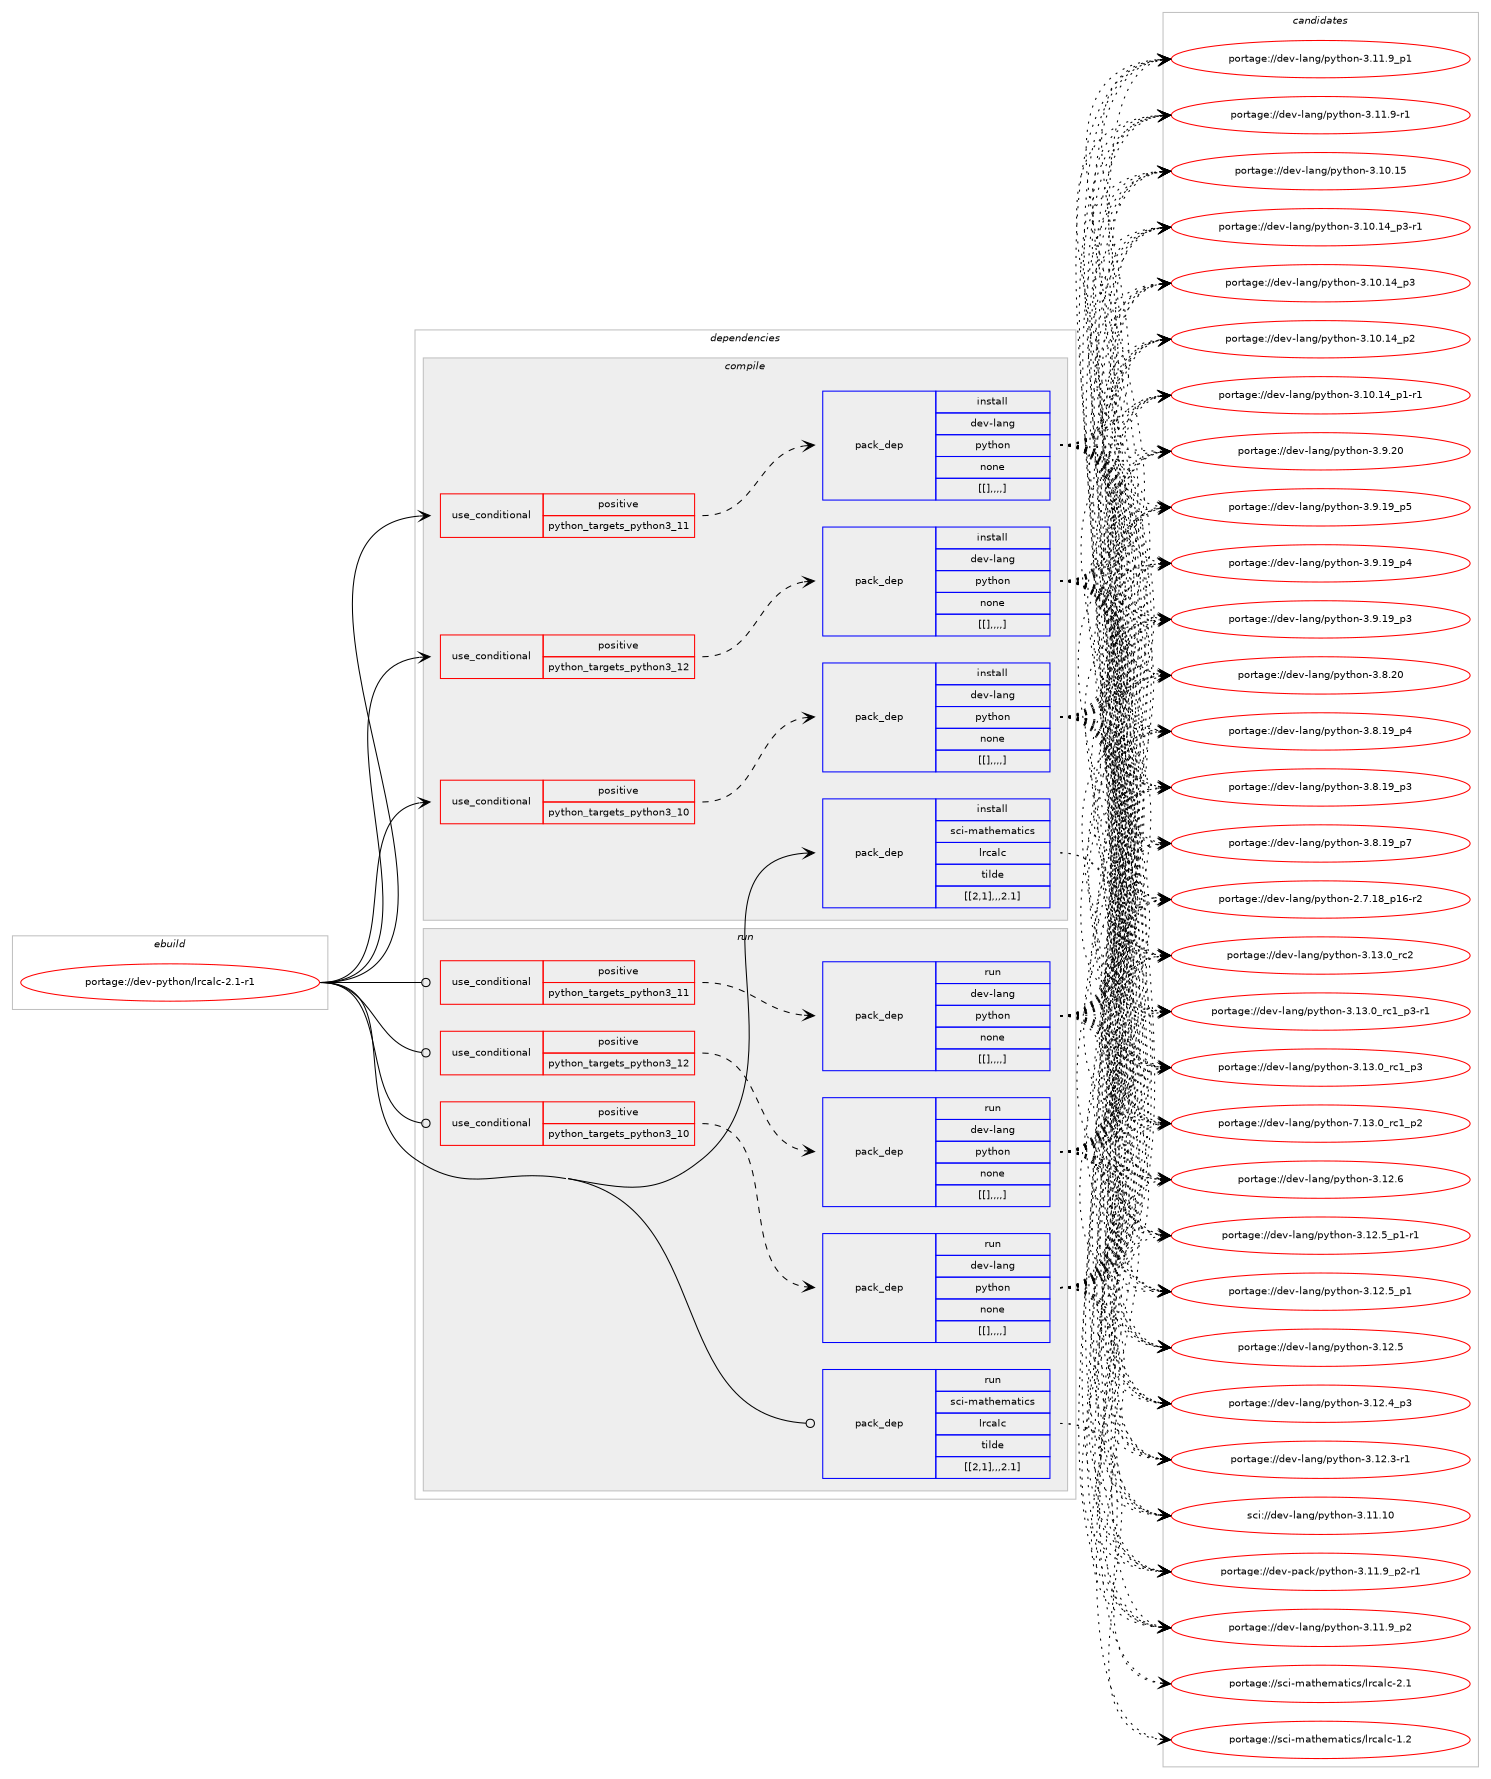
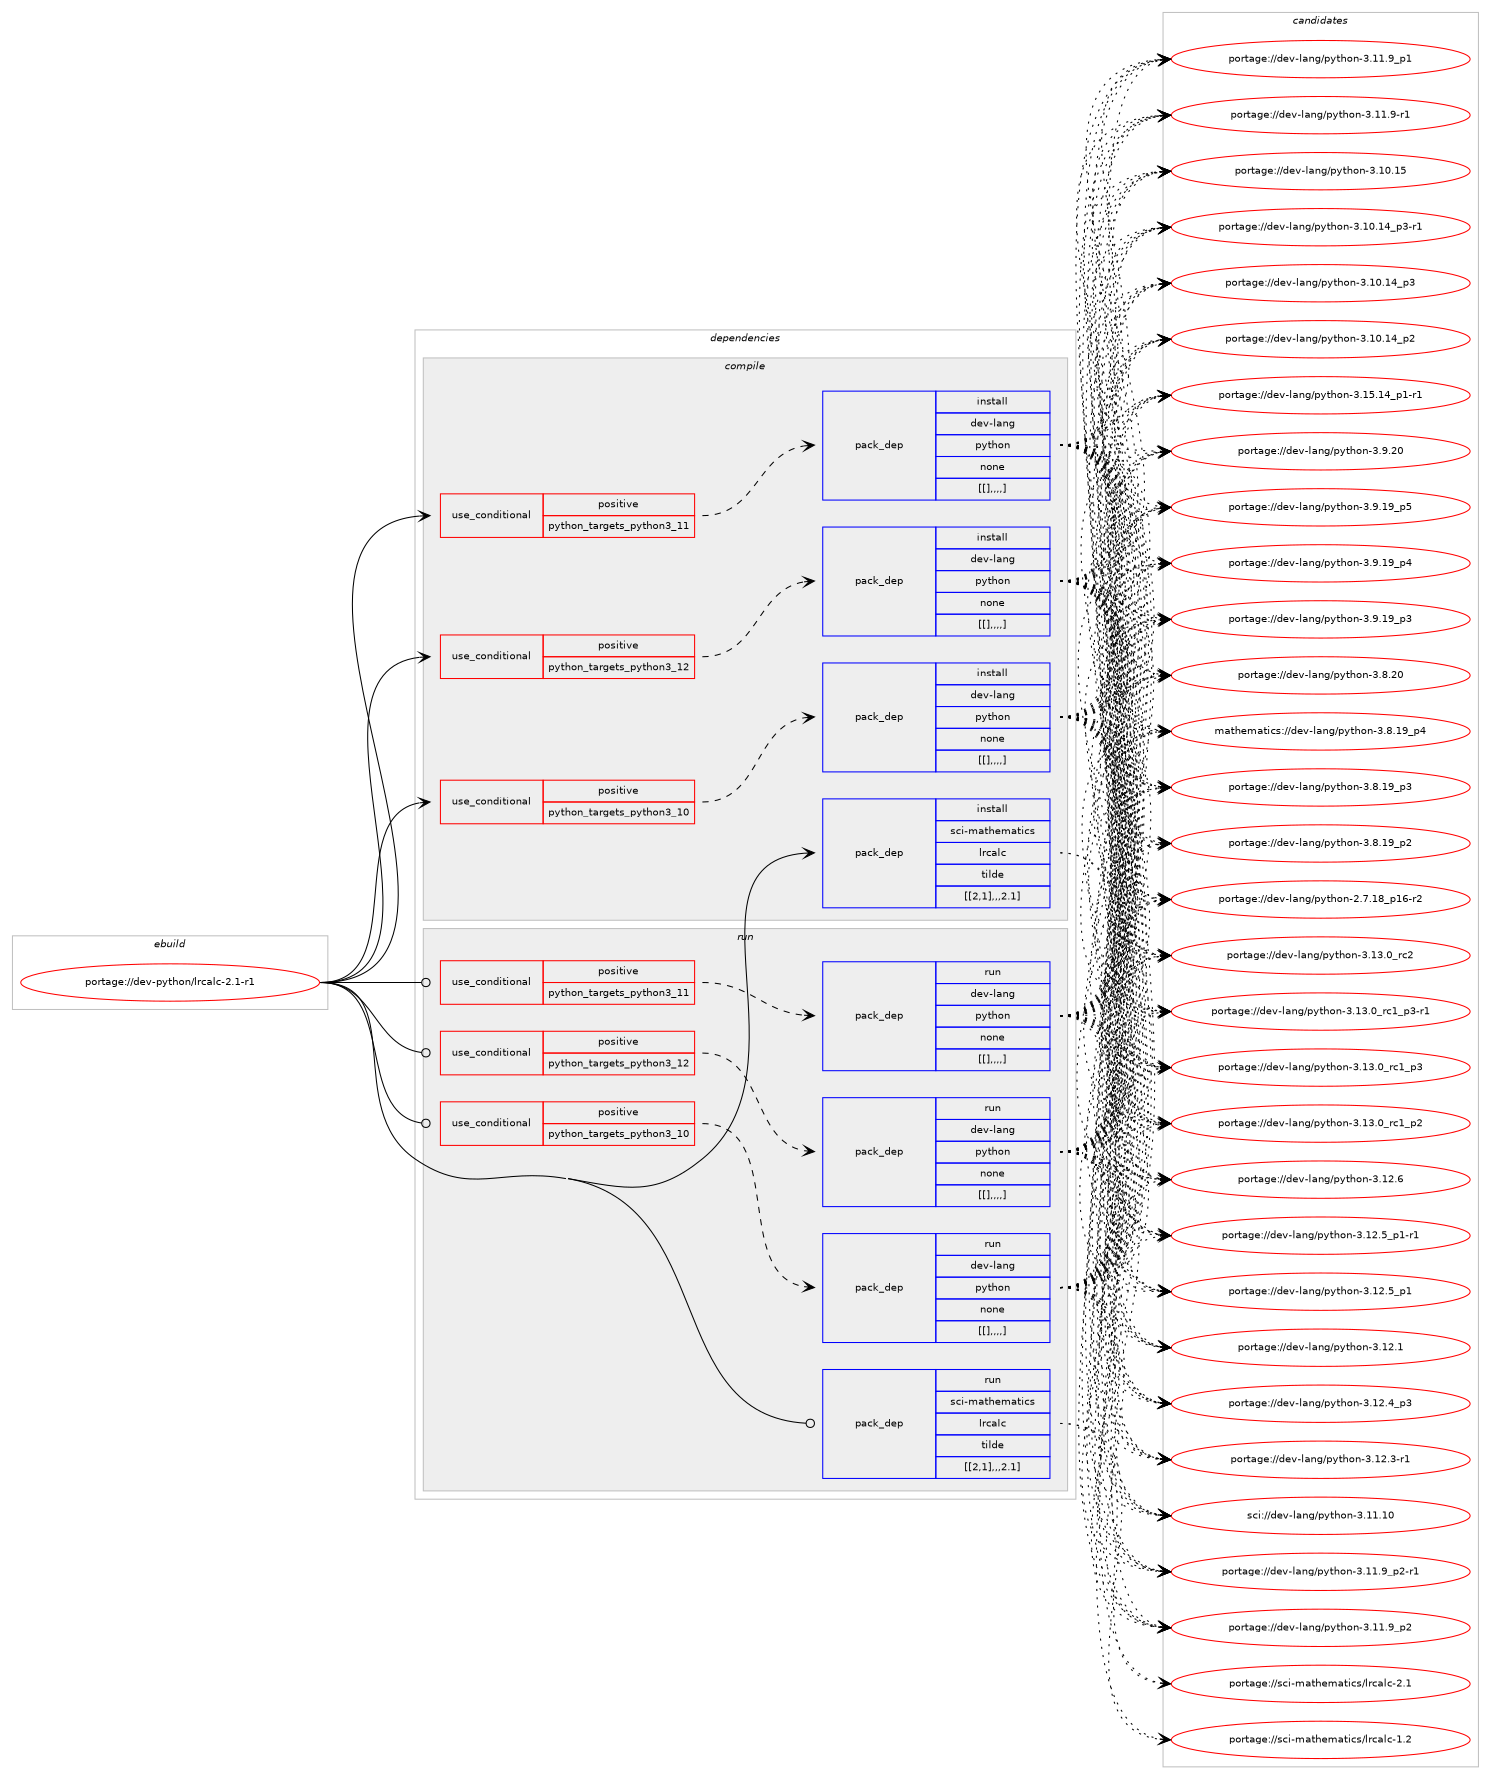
node "portage://dev-lang/python-3.10.14_p1-r1": label "portage://dev-lang/python-3.10.14_p1-r1" -> "portage://dev-lang/python-3.15.14_p1-r1"
node "portage://dev-lang/python-3.8.19_p4": label "portage://dev-lang/python-3.8.19_p4" -> "mathematics://dev-lang/python-3.8.19_p4"
node "portage://dev-lang/python-3.8.19_p7": label "portage://dev-lang/python-3.8.19_p7" -> "portage://dev-lang/python-3.8.19_p2"
node "portage://dev-lang/python-7.13.0_rc1_p2": label "portage://dev-lang/python-7.13.0_rc1_p2" -> "portage://dev-lang/python-3.13.0_rc1_p2"
node "portage://dev-lang/python-3.12.5": label "portage://dev-lang/python-3.12.5" -> "portage://dev-lang/python-3.12.1"
node "portage://dev-pack/python-3.11.9_p2-r1": label "portage://dev-pack/python-3.11.9_p2-r1" -> "portage://dev-lang/python-3.11.9_p2-r1"
